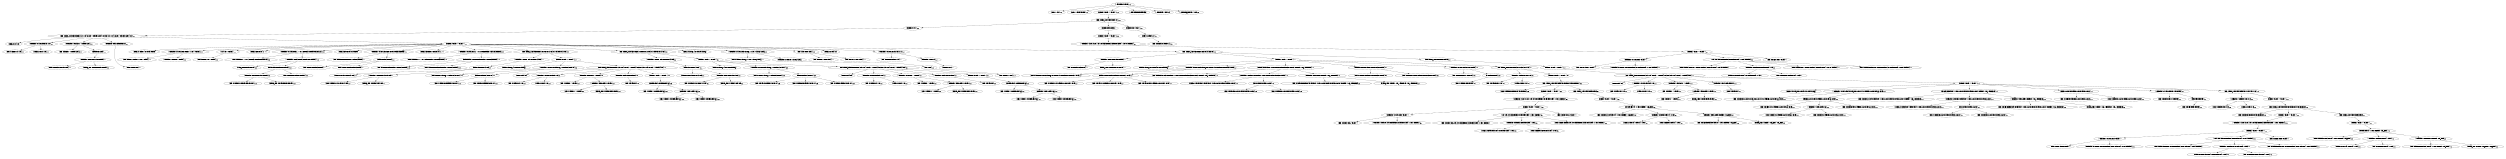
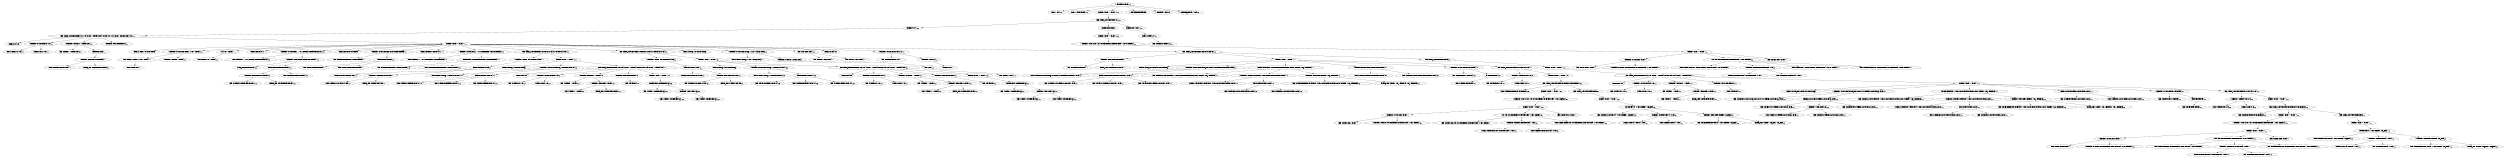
edge "(<operator>.postIncrement,i++)" -> "(IDENTIFIER,i,i++)": now "(IDENTIFIER,v,Vector v = new Vector())" -> "(IDENTIFIER,i,i++)"
node "(IDENTIFIER,this,getFiles(base, ds))": added
